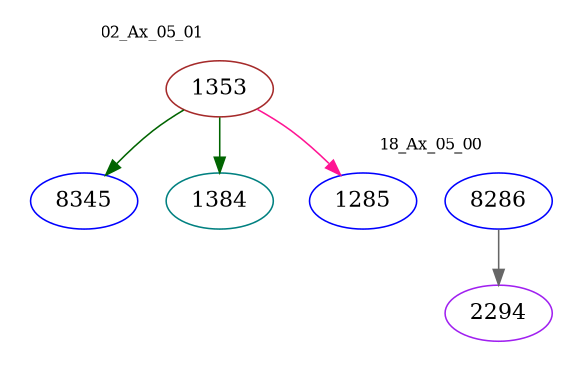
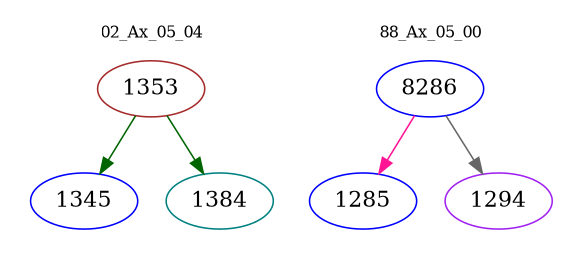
cluster "02_Ax_05_01": label "02_Ax_05_01" -> "02_Ax_05_04"
edge "1353" -> "1285": now "8286" -> "1285"
cluster "18_Ax_05_00": label "18_Ax_05_00" -> "88_Ax_05_00"
node "8345": label "8345" -> "1345"
node "2294": label "2294" -> "1294"
